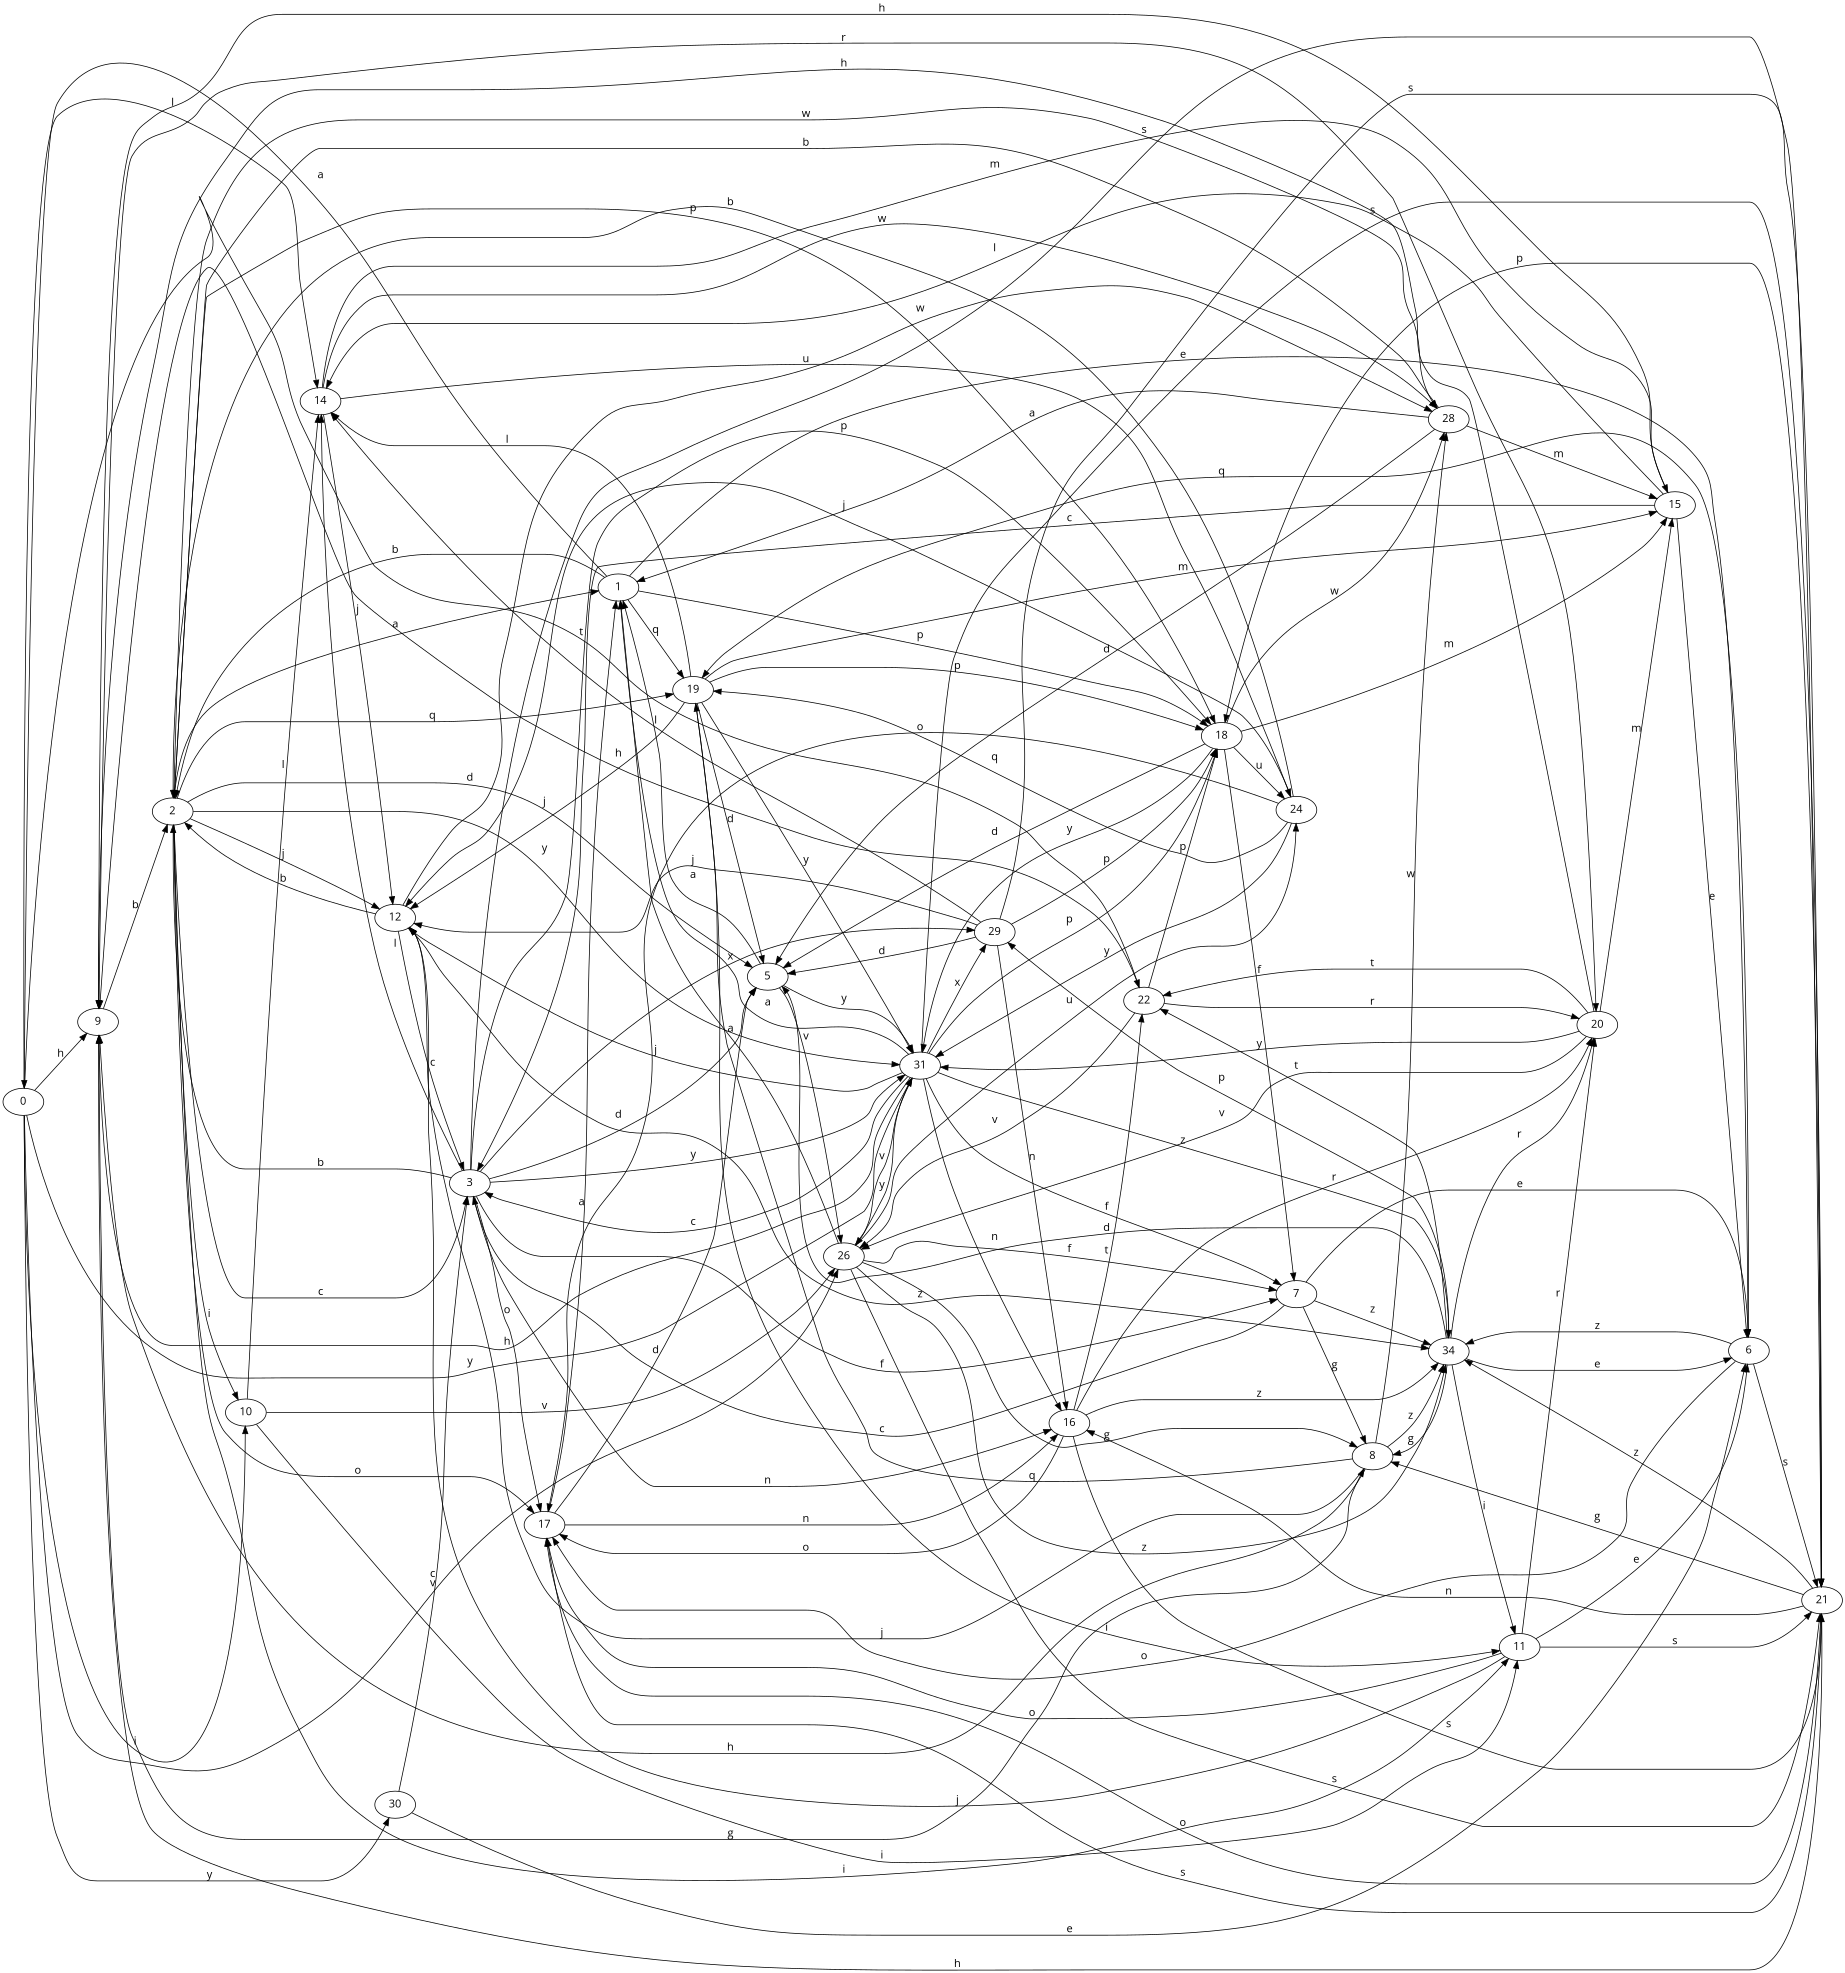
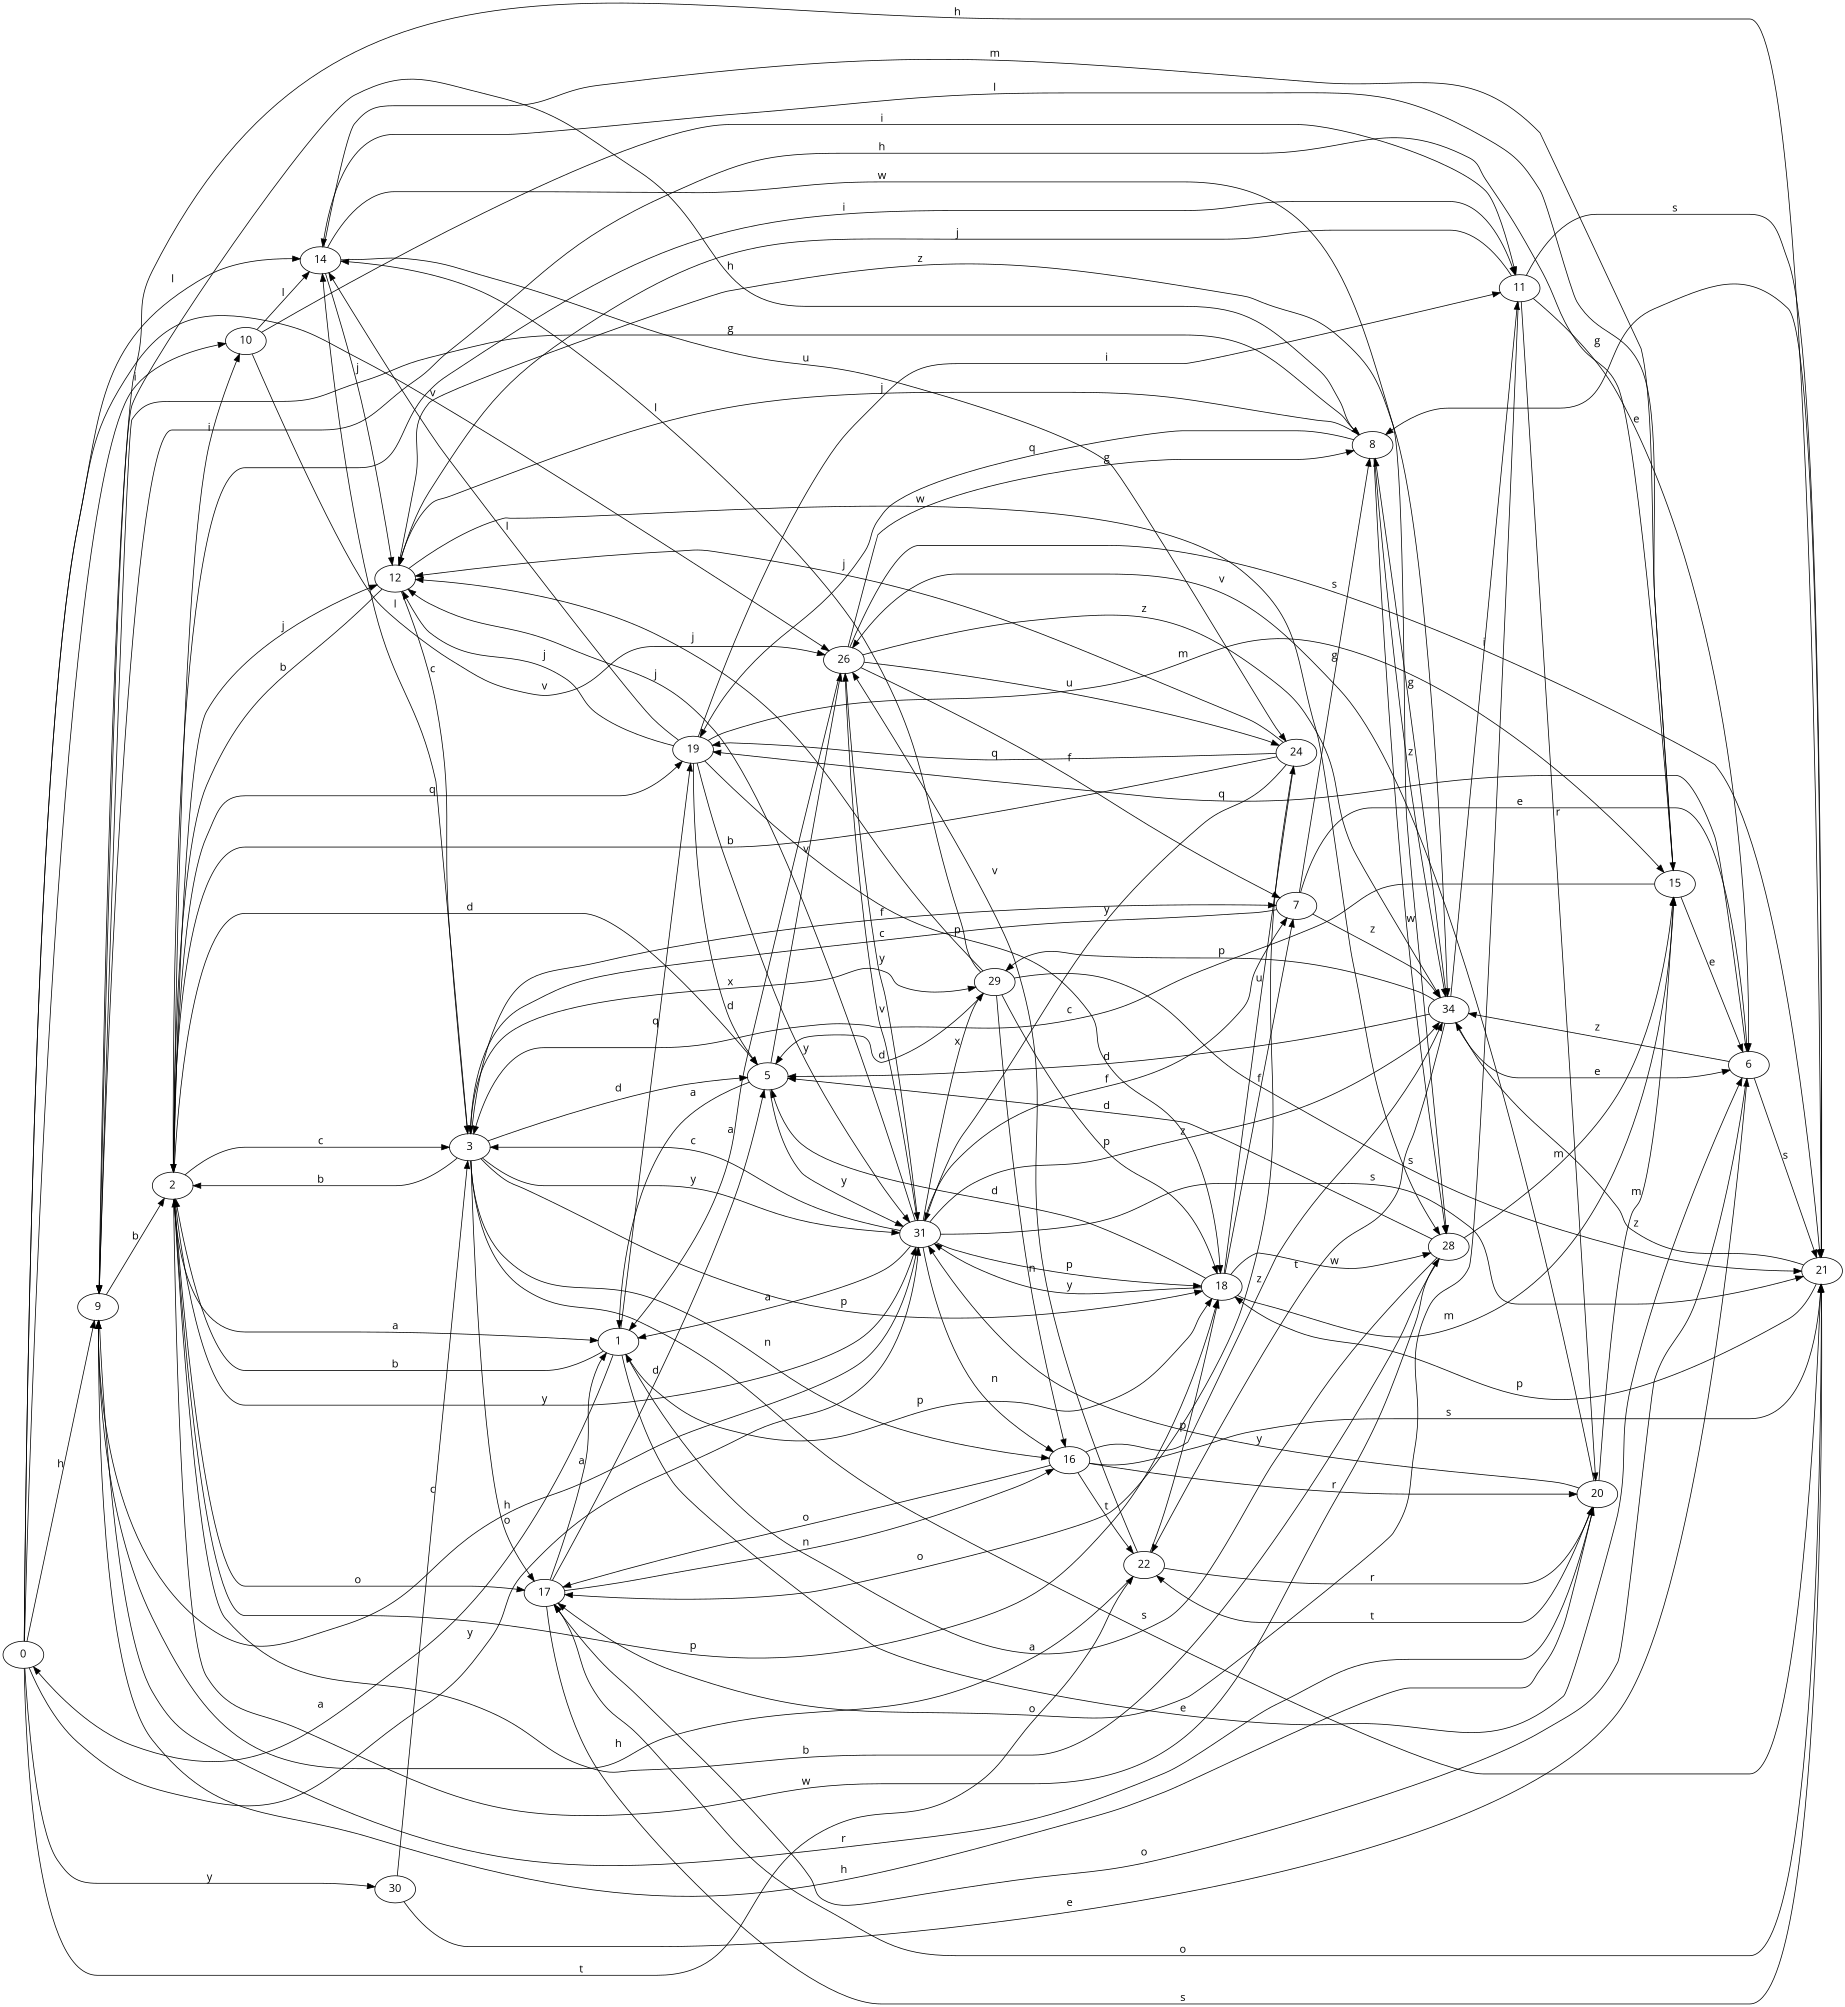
edge "34" -> "20": removed, label "r"
edge "21" -> "16": removed, label "n"
